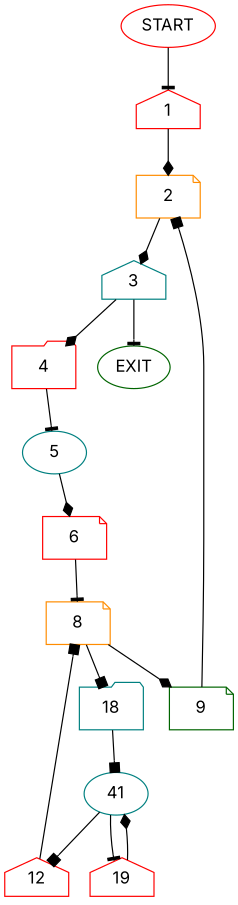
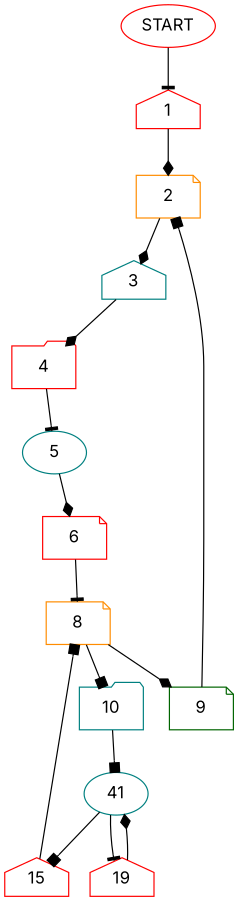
node "EXIT": removed
node "18": label "18" -> "10"
node "12": label "12" -> "15"
